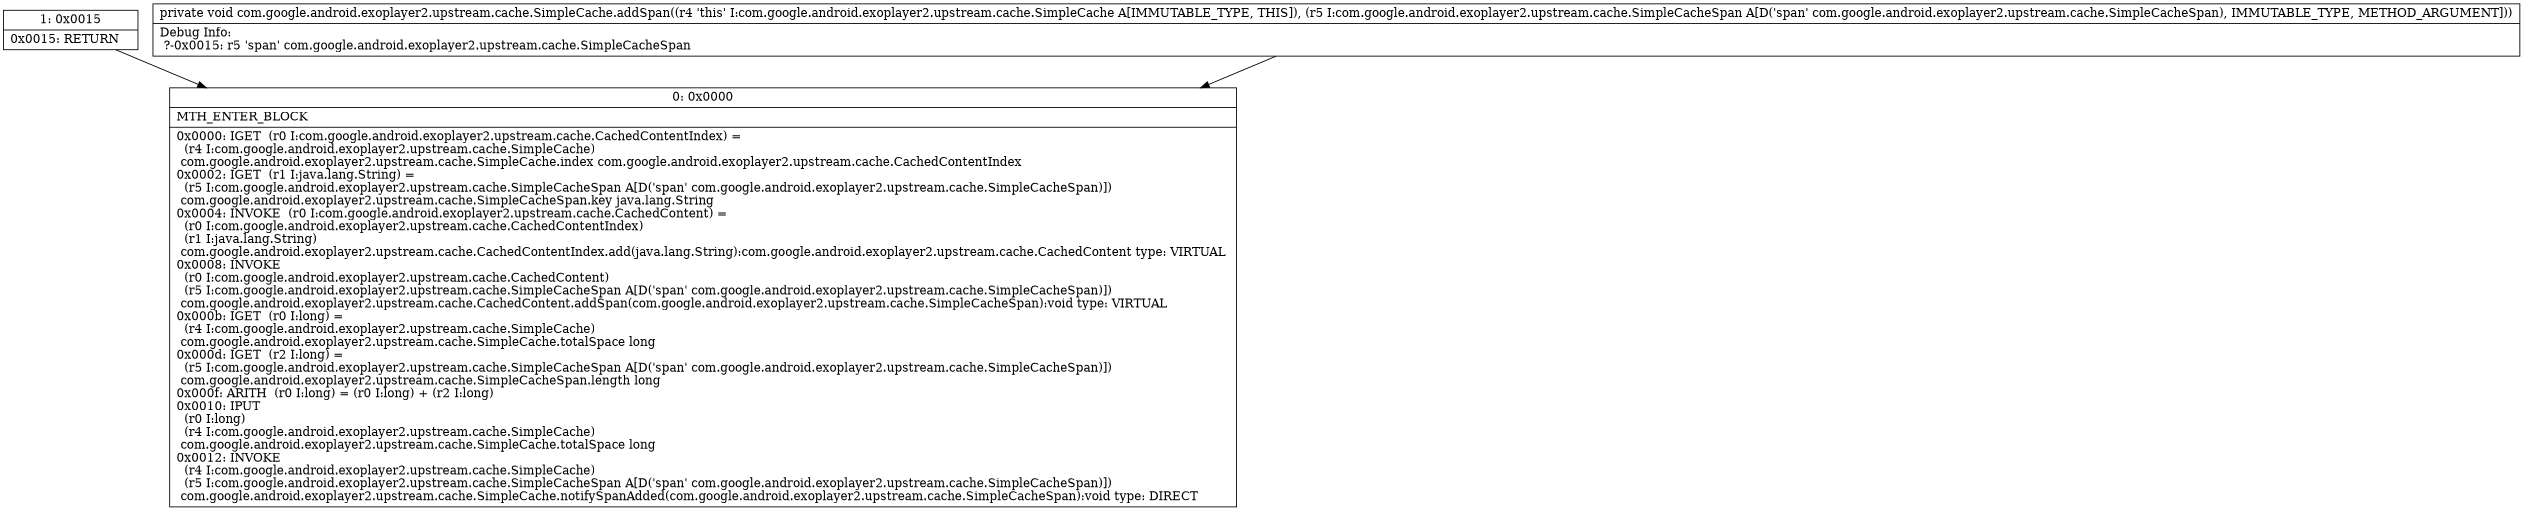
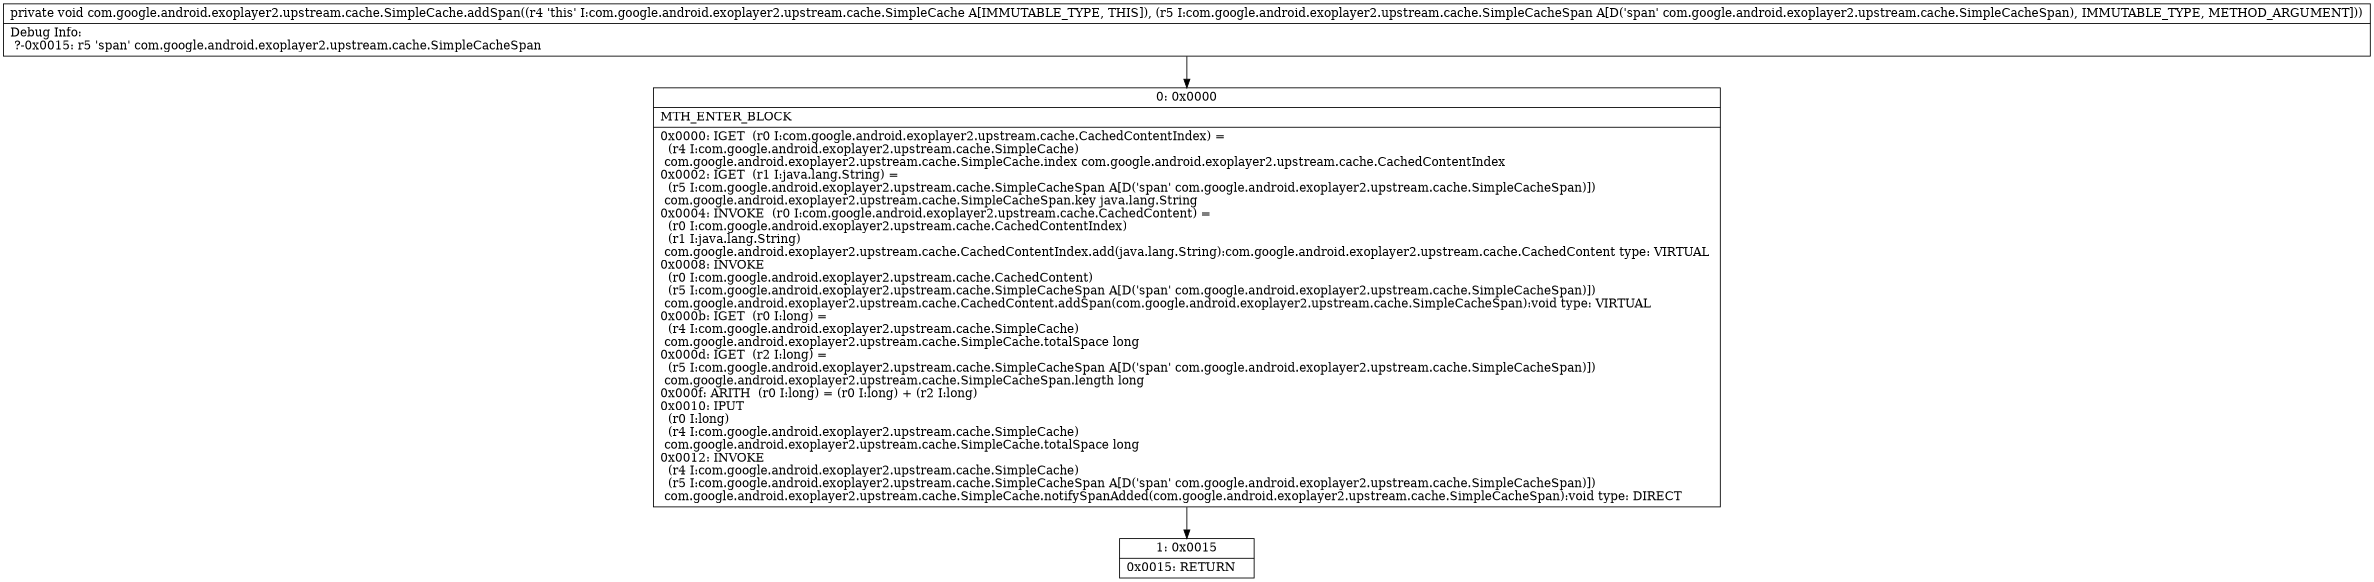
edge "1: 0x0015" -> "0: 0x0000": reversed
